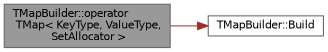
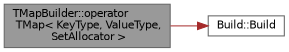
node "TMapBuilder::Build": label "TMapBuilder::Build" -> "Build::Build"
